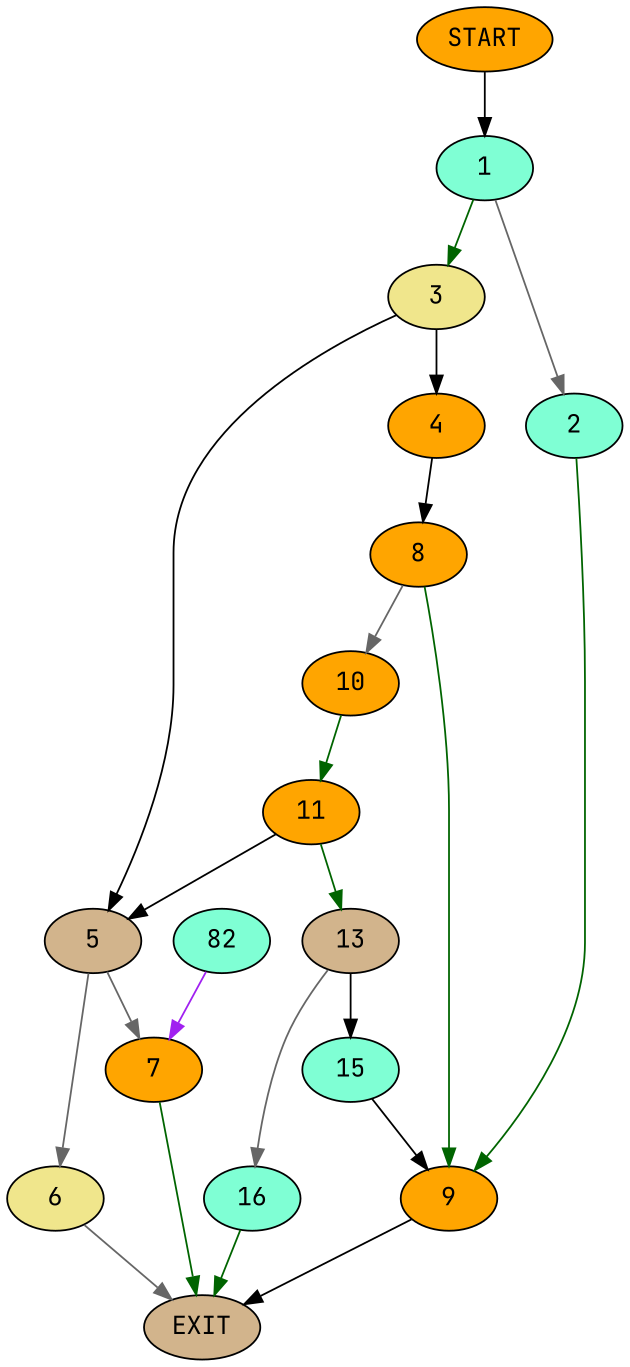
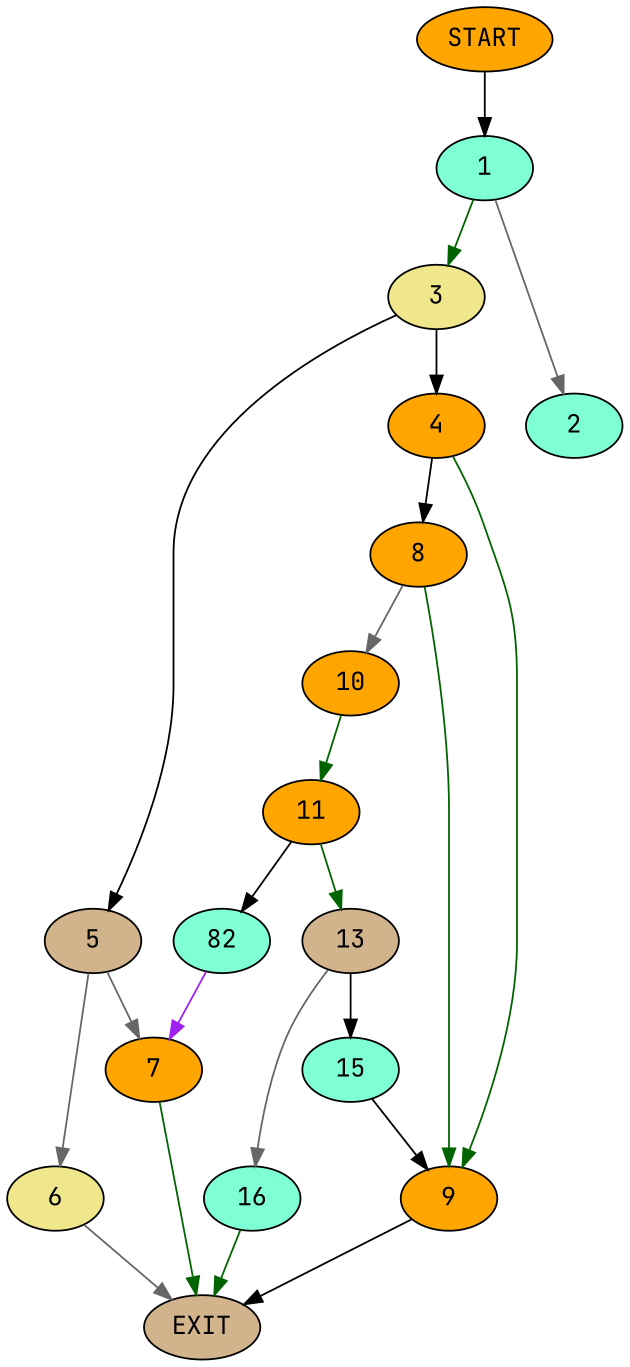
edge "2" -> "9": now "4" -> "9"
edge "11" -> "5": now "11" -> "82"
